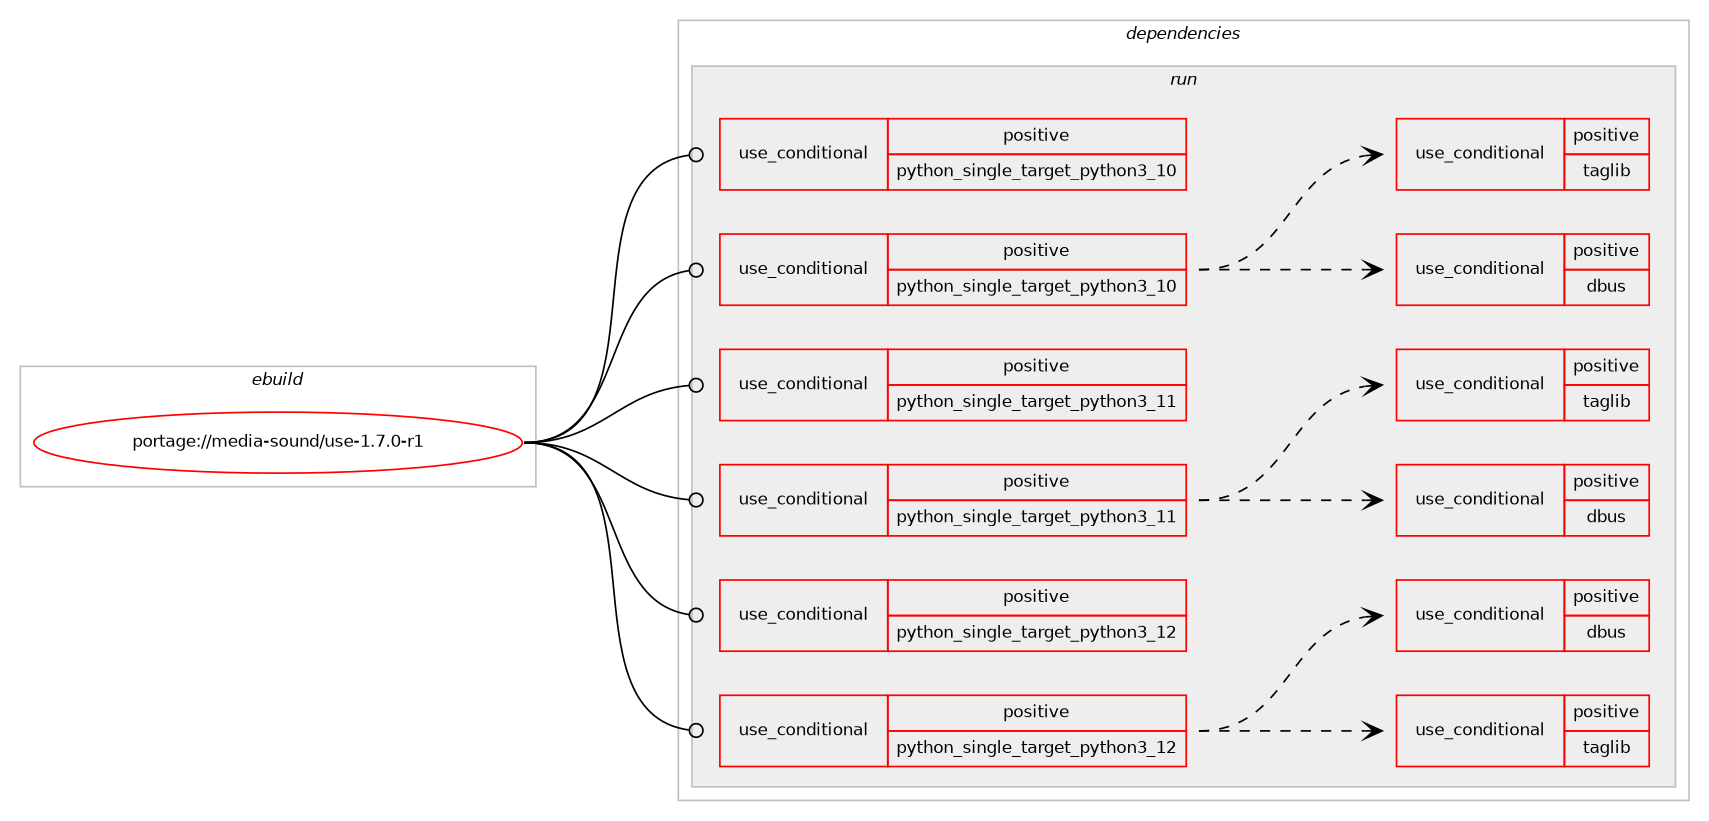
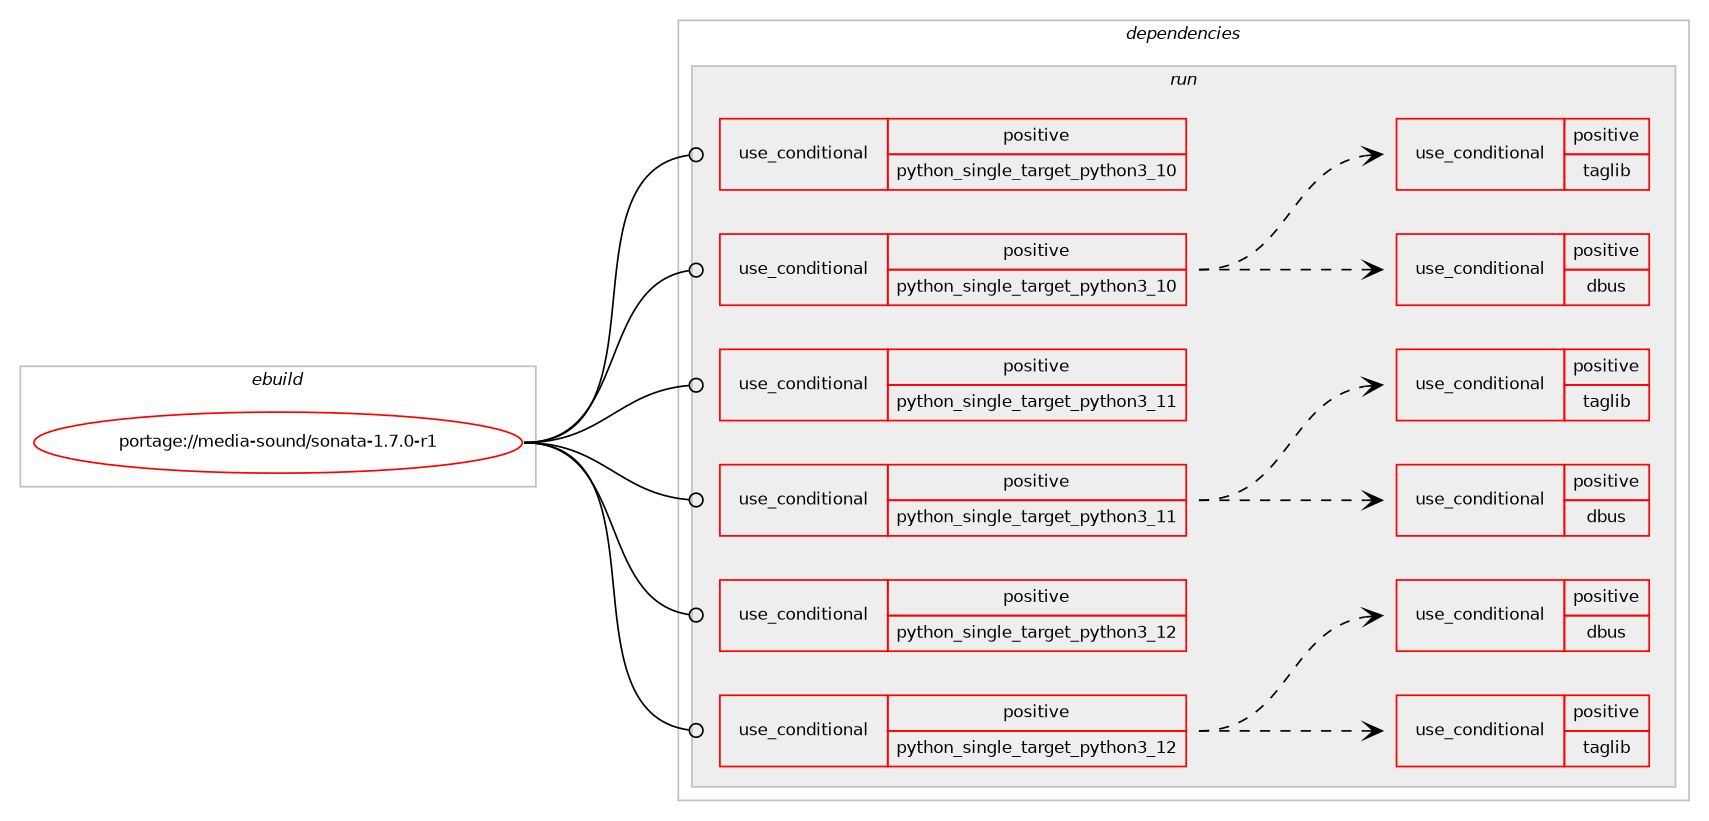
node "portage://media-sound/use-1.7.0-r1": label "portage://media-sound/use-1.7.0-r1" -> "portage://media-sound/sonata-1.7.0-r1"
